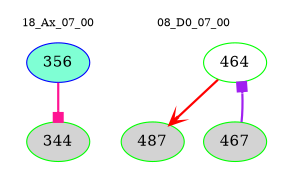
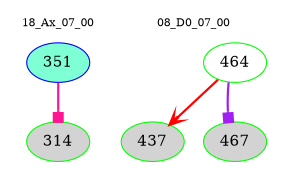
node "356": label "356" -> "351"
edge "467" -> "464": reversed
node "344": label "344" -> "314"
node "487": label "487" -> "437"
